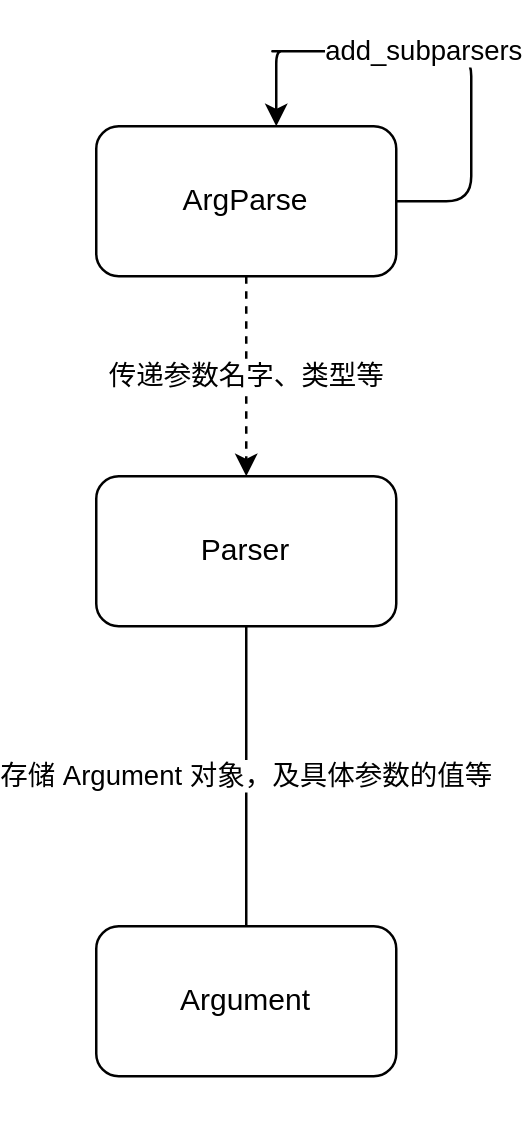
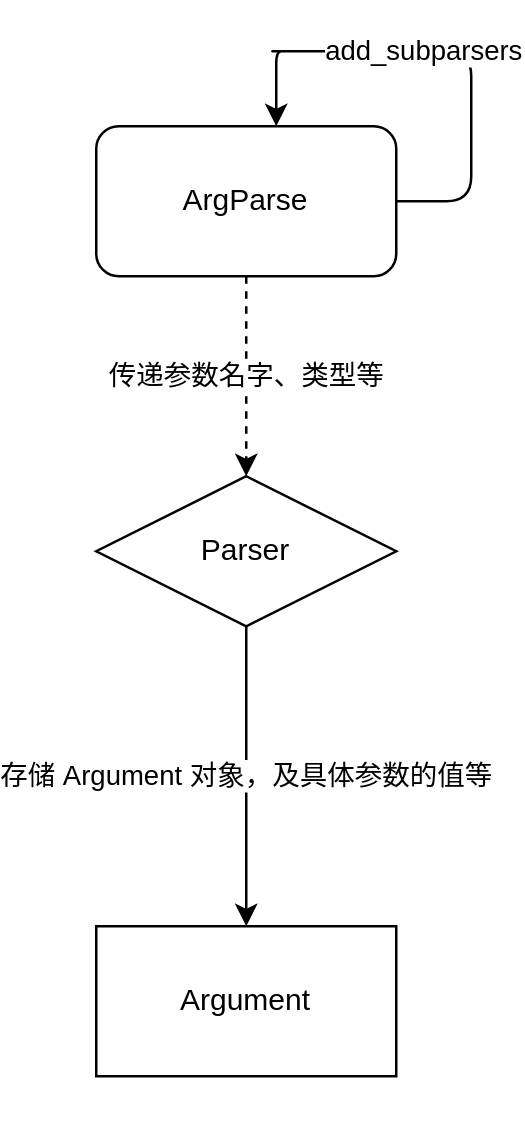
node "Parser": shape rounded rectangle -> diamond
edge "Parser" -- "Argument": arrowhead none -> classic
node "Argument": shape rounded rectangle -> rectangle
